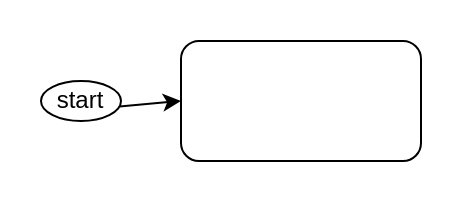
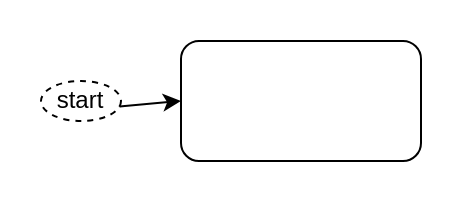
node "start": style solid -> dashed
